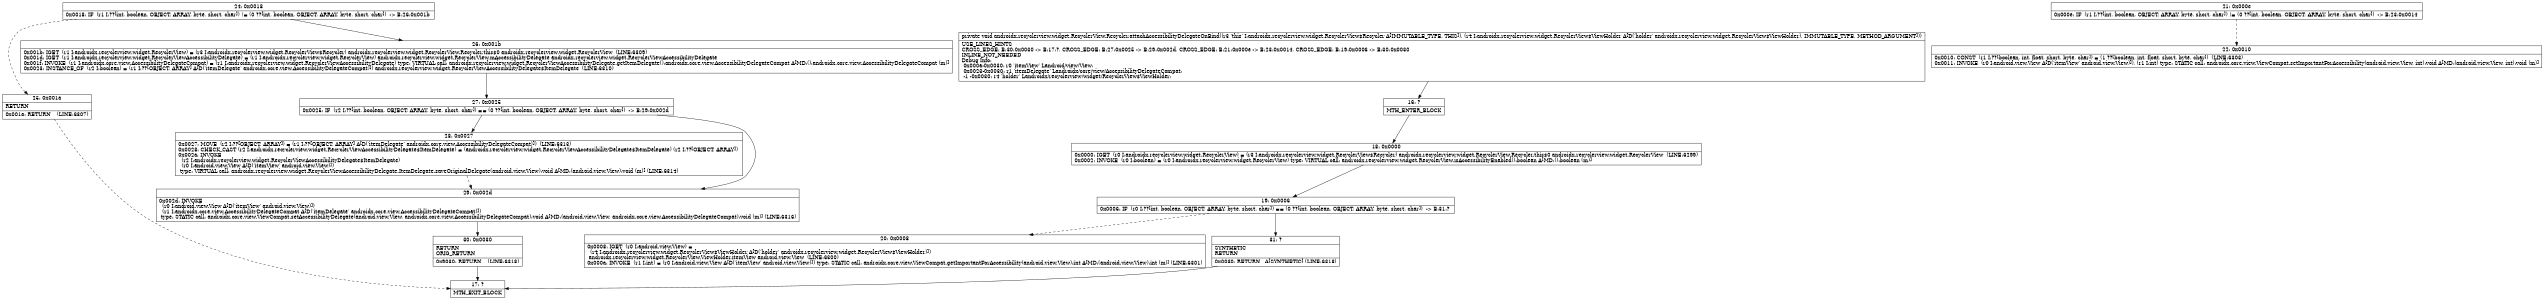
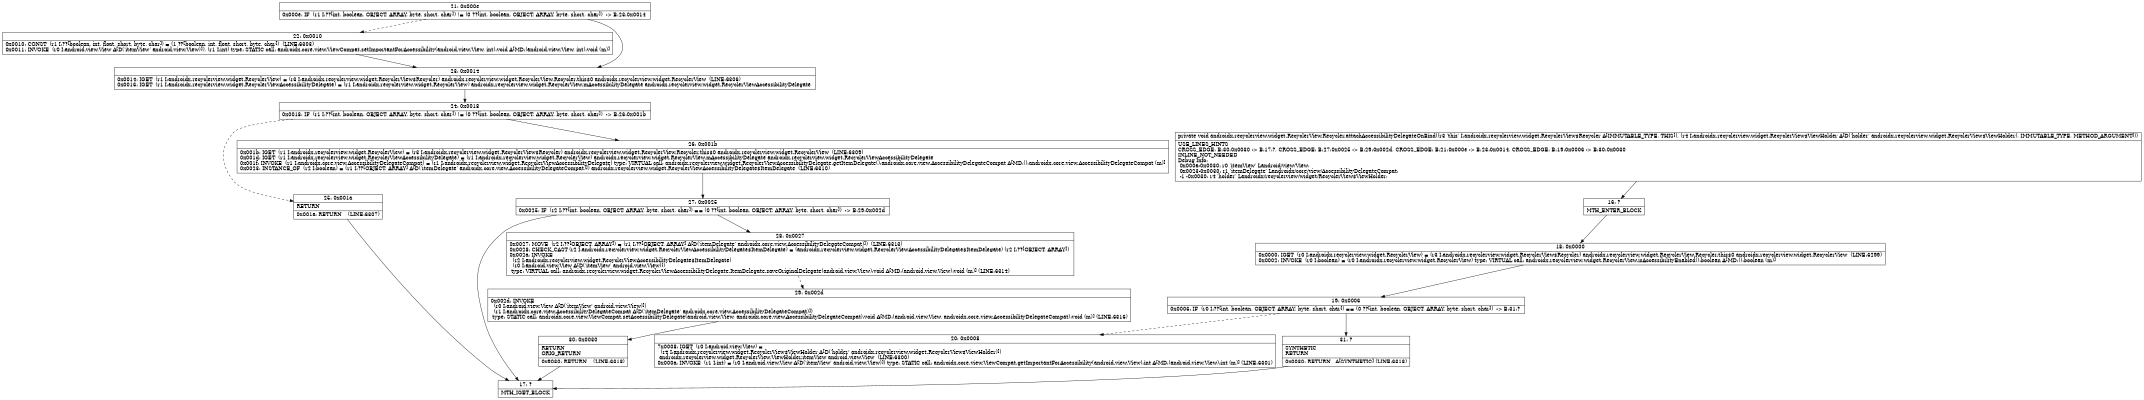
node "23: 0x0014": added
edge "27: 0x0025" -> "29: 0x002d": now "27: 0x0025" -> "17: ?"
node "20: 0x0008": text "0x0008: IGET  (r0 I:android.view.View) =" -> "7x0008: IGET  (r0 I:android.view.View) ="
edge "25: 0x001a" -> "17: ?": style dashed -> solid
node "17: ?": text "MTH_EXIT_BLOCK" -> "MTH_IGET_BLOCK"
